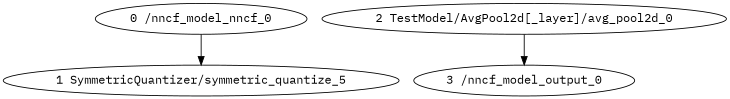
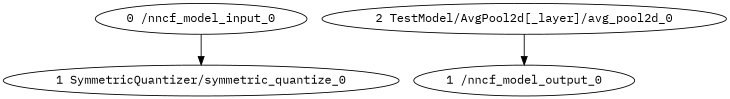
node "0 /nncf_model_nncf_0": label "0 /nncf_model_nncf_0" -> "0 /nncf_model_input_0"
node "1 SymmetricQuantizer/symmetric_quantize_5": label "1 SymmetricQuantizer/symmetric_quantize_5" -> "1 SymmetricQuantizer/symmetric_quantize_0"
node "3 /nncf_model_output_0": label "3 /nncf_model_output_0" -> "1 /nncf_model_output_0"
